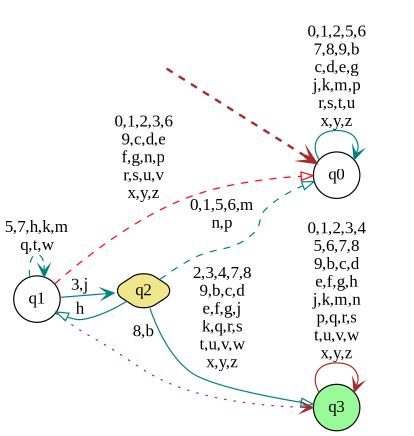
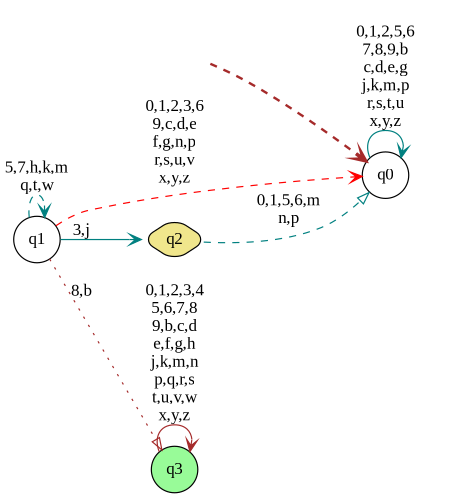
edge "q1" -> "q0": arrowhead onormal -> vee
edge "q2" -> "q1": removed, label "h"
edge "q2" -> "q3": removed, label "2,3,4,7,8 9,b,c,d e,f,g,j k,q,r,s t,u,v,w x,y,z"
edge "q1" -> "q3": arrowhead vee -> onormal
